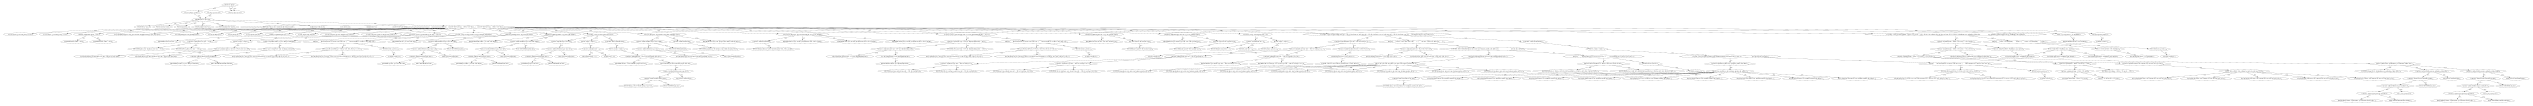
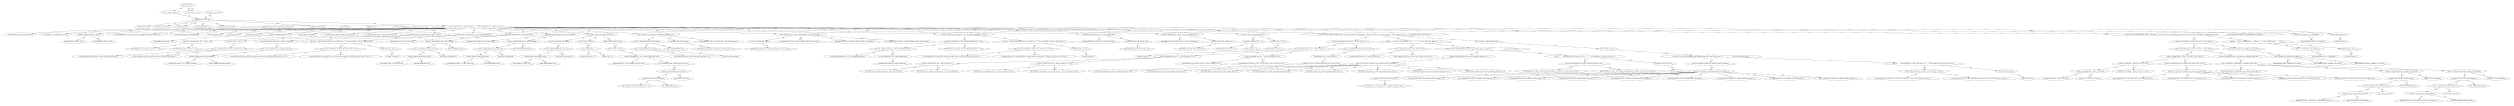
edge "(<operator>.logicalNot,!HMAC_Final(hmac, mac, maclen))" -> "(IDENTIFIER,hmac,HMAC_Final(hmac, mac, maclen))": now "(<operator>.logicalNot,!HMAC_Final(hmac, mac, maclen))" -> "(HMAC_Final,HMAC_Final(hmac, mac, maclen))"
